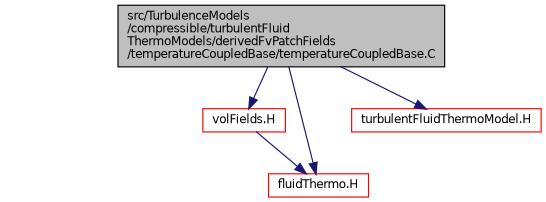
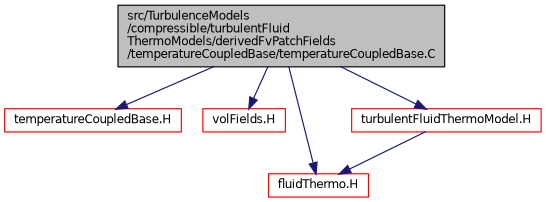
node "temperatureCoupledBase.H": added
edge "volFields.H" -> "fluidThermo.H": now "turbulentFluidThermoModel.H" -> "fluidThermo.H"
